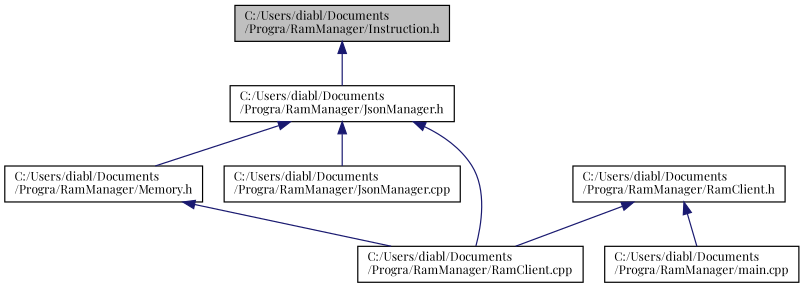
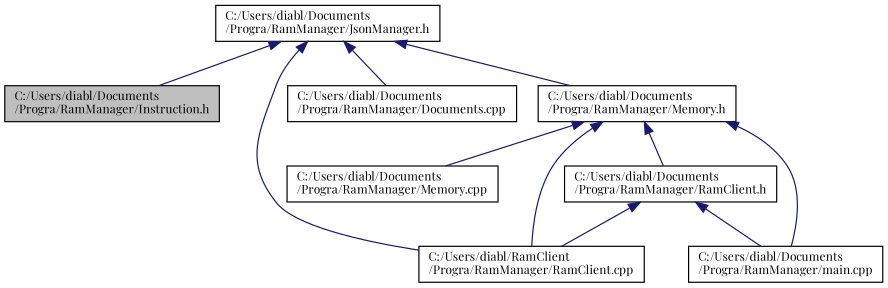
edge "C:/Users/diabl/Documents /Progra/RamManager/JsonManager.h" -> "C:/Users/diabl/Documents /Progra/RamManager/Instruction.h": reversed
edge "C:/Users/diabl/Documents /Progra/RamManager/RamClient.h" -> "C:/Users/diabl/Documents /Progra/RamManager/Memory.h": added
edge "C:/Users/diabl/Documents /Progra/RamManager/main.cpp" -> "C:/Users/diabl/Documents /Progra/RamManager/Memory.h": added
node "C:/Users/diabl/Documents /Progra/RamManager/JsonManager.cpp": label "C:/Users/diabl/Documents /Progra/RamManager/JsonManager.cpp" -> "C:/Users/diabl/Documents /Progra/RamManager/Documents.cpp"
node "C:/Users/diabl/Documents /Progra/RamManager/Memory.cpp": added
node "C:/Users/diabl/Documents /Progra/RamManager/RamClient.cpp": label "C:/Users/diabl/Documents /Progra/RamManager/RamClient.cpp" -> "C:/Users/diabl/RamClient /Progra/RamManager/RamClient.cpp"
